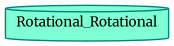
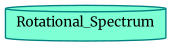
node "Rotational_Rotational": label "Rotational_Rotational" -> "Rotational_Spectrum"
